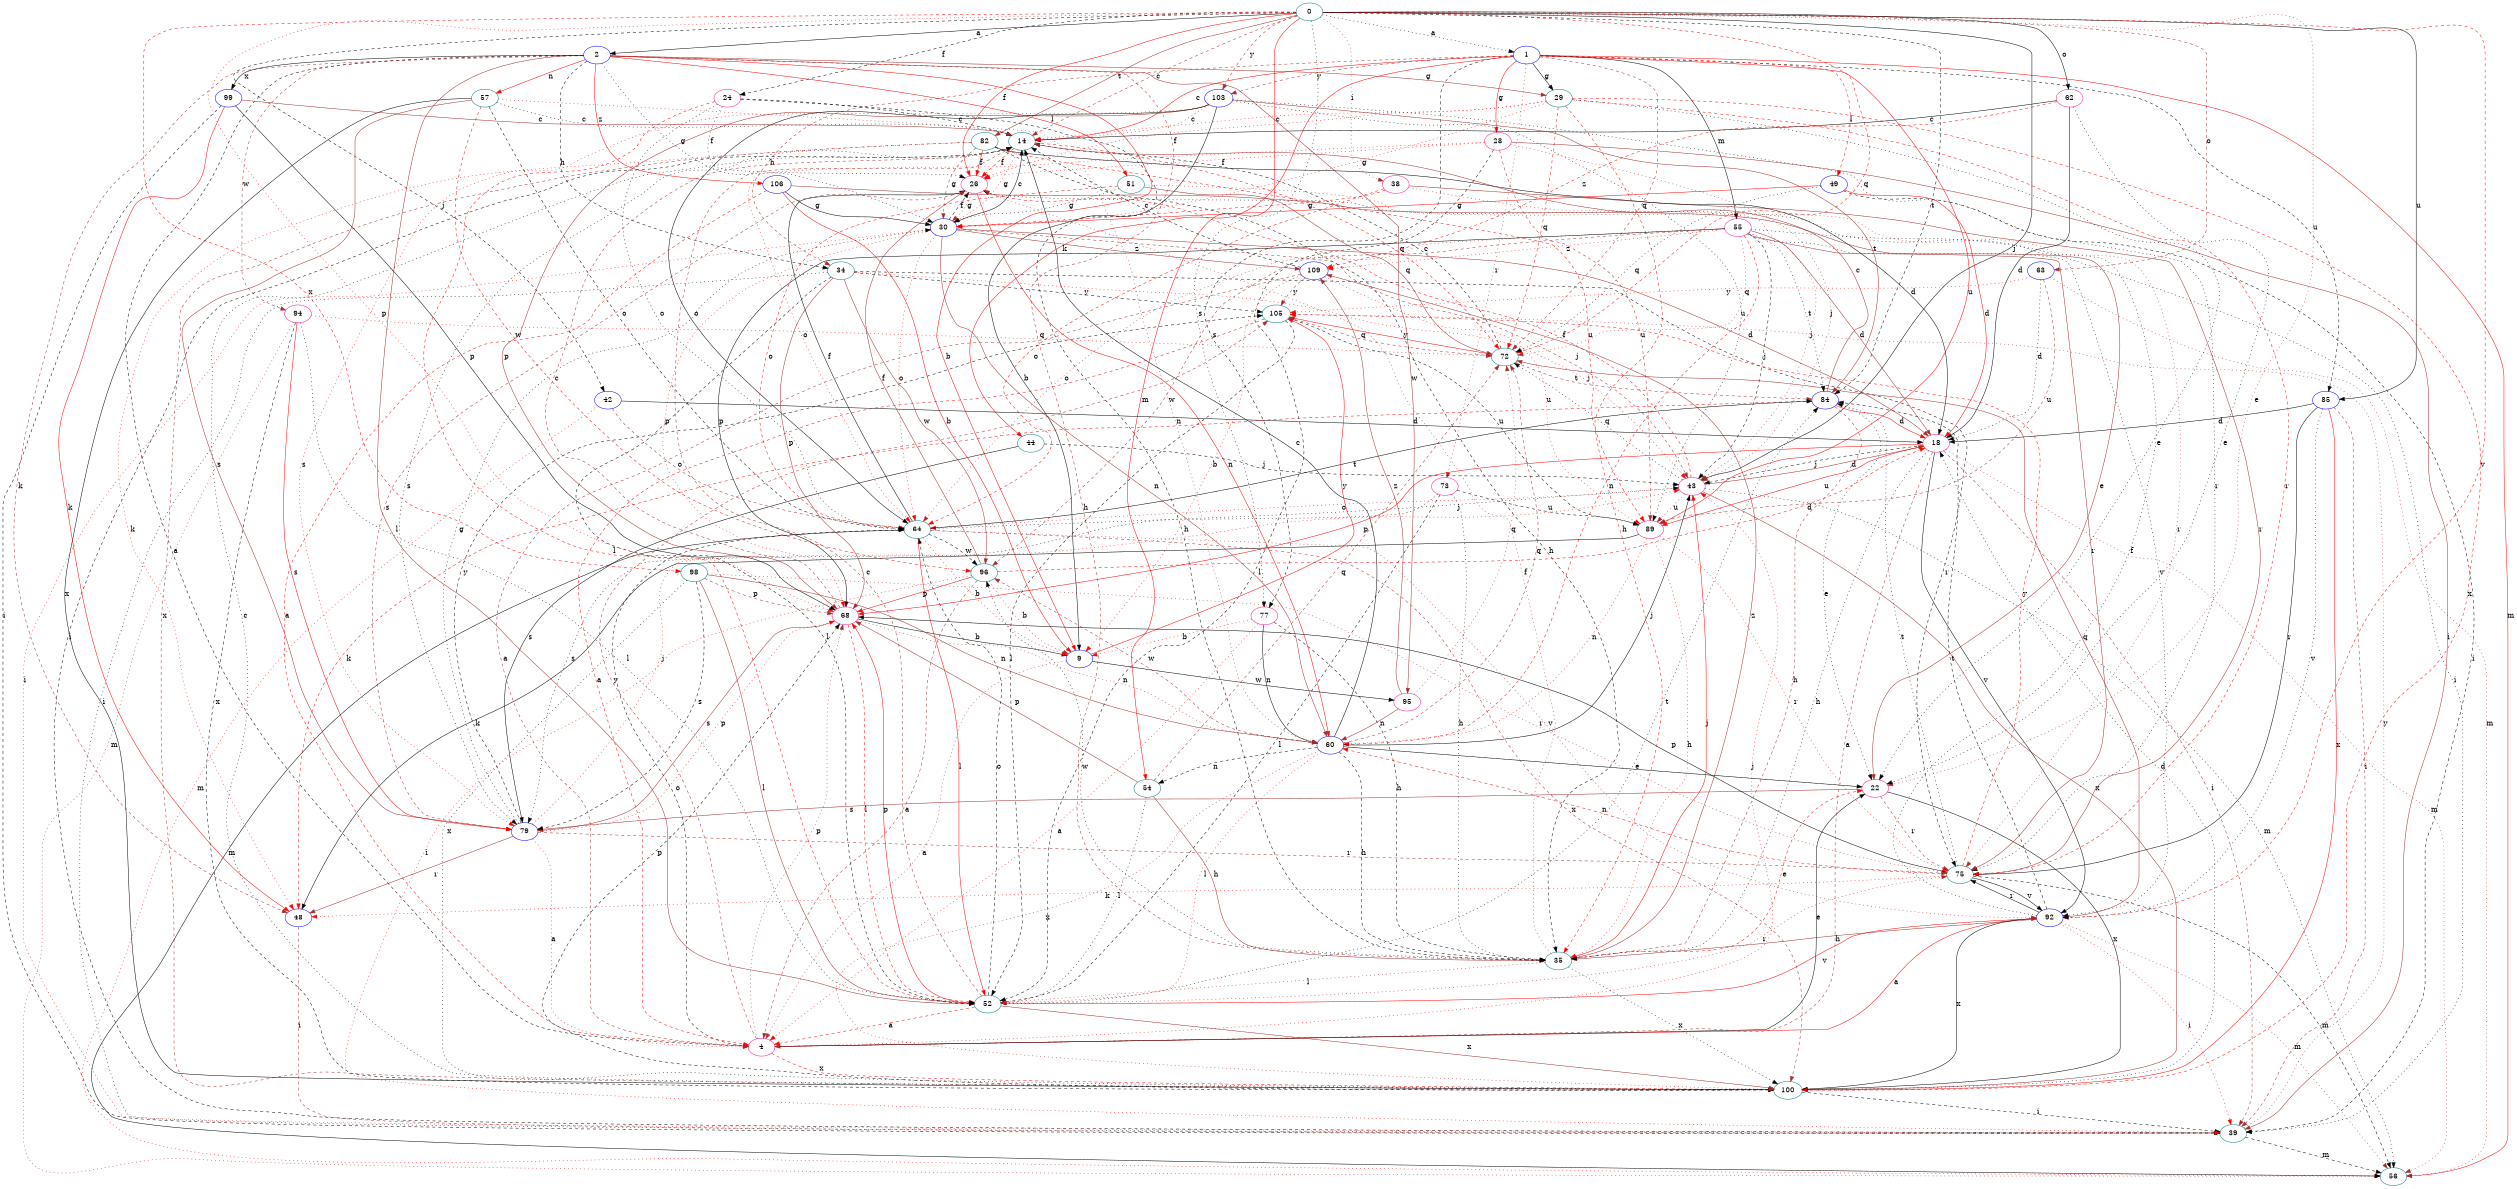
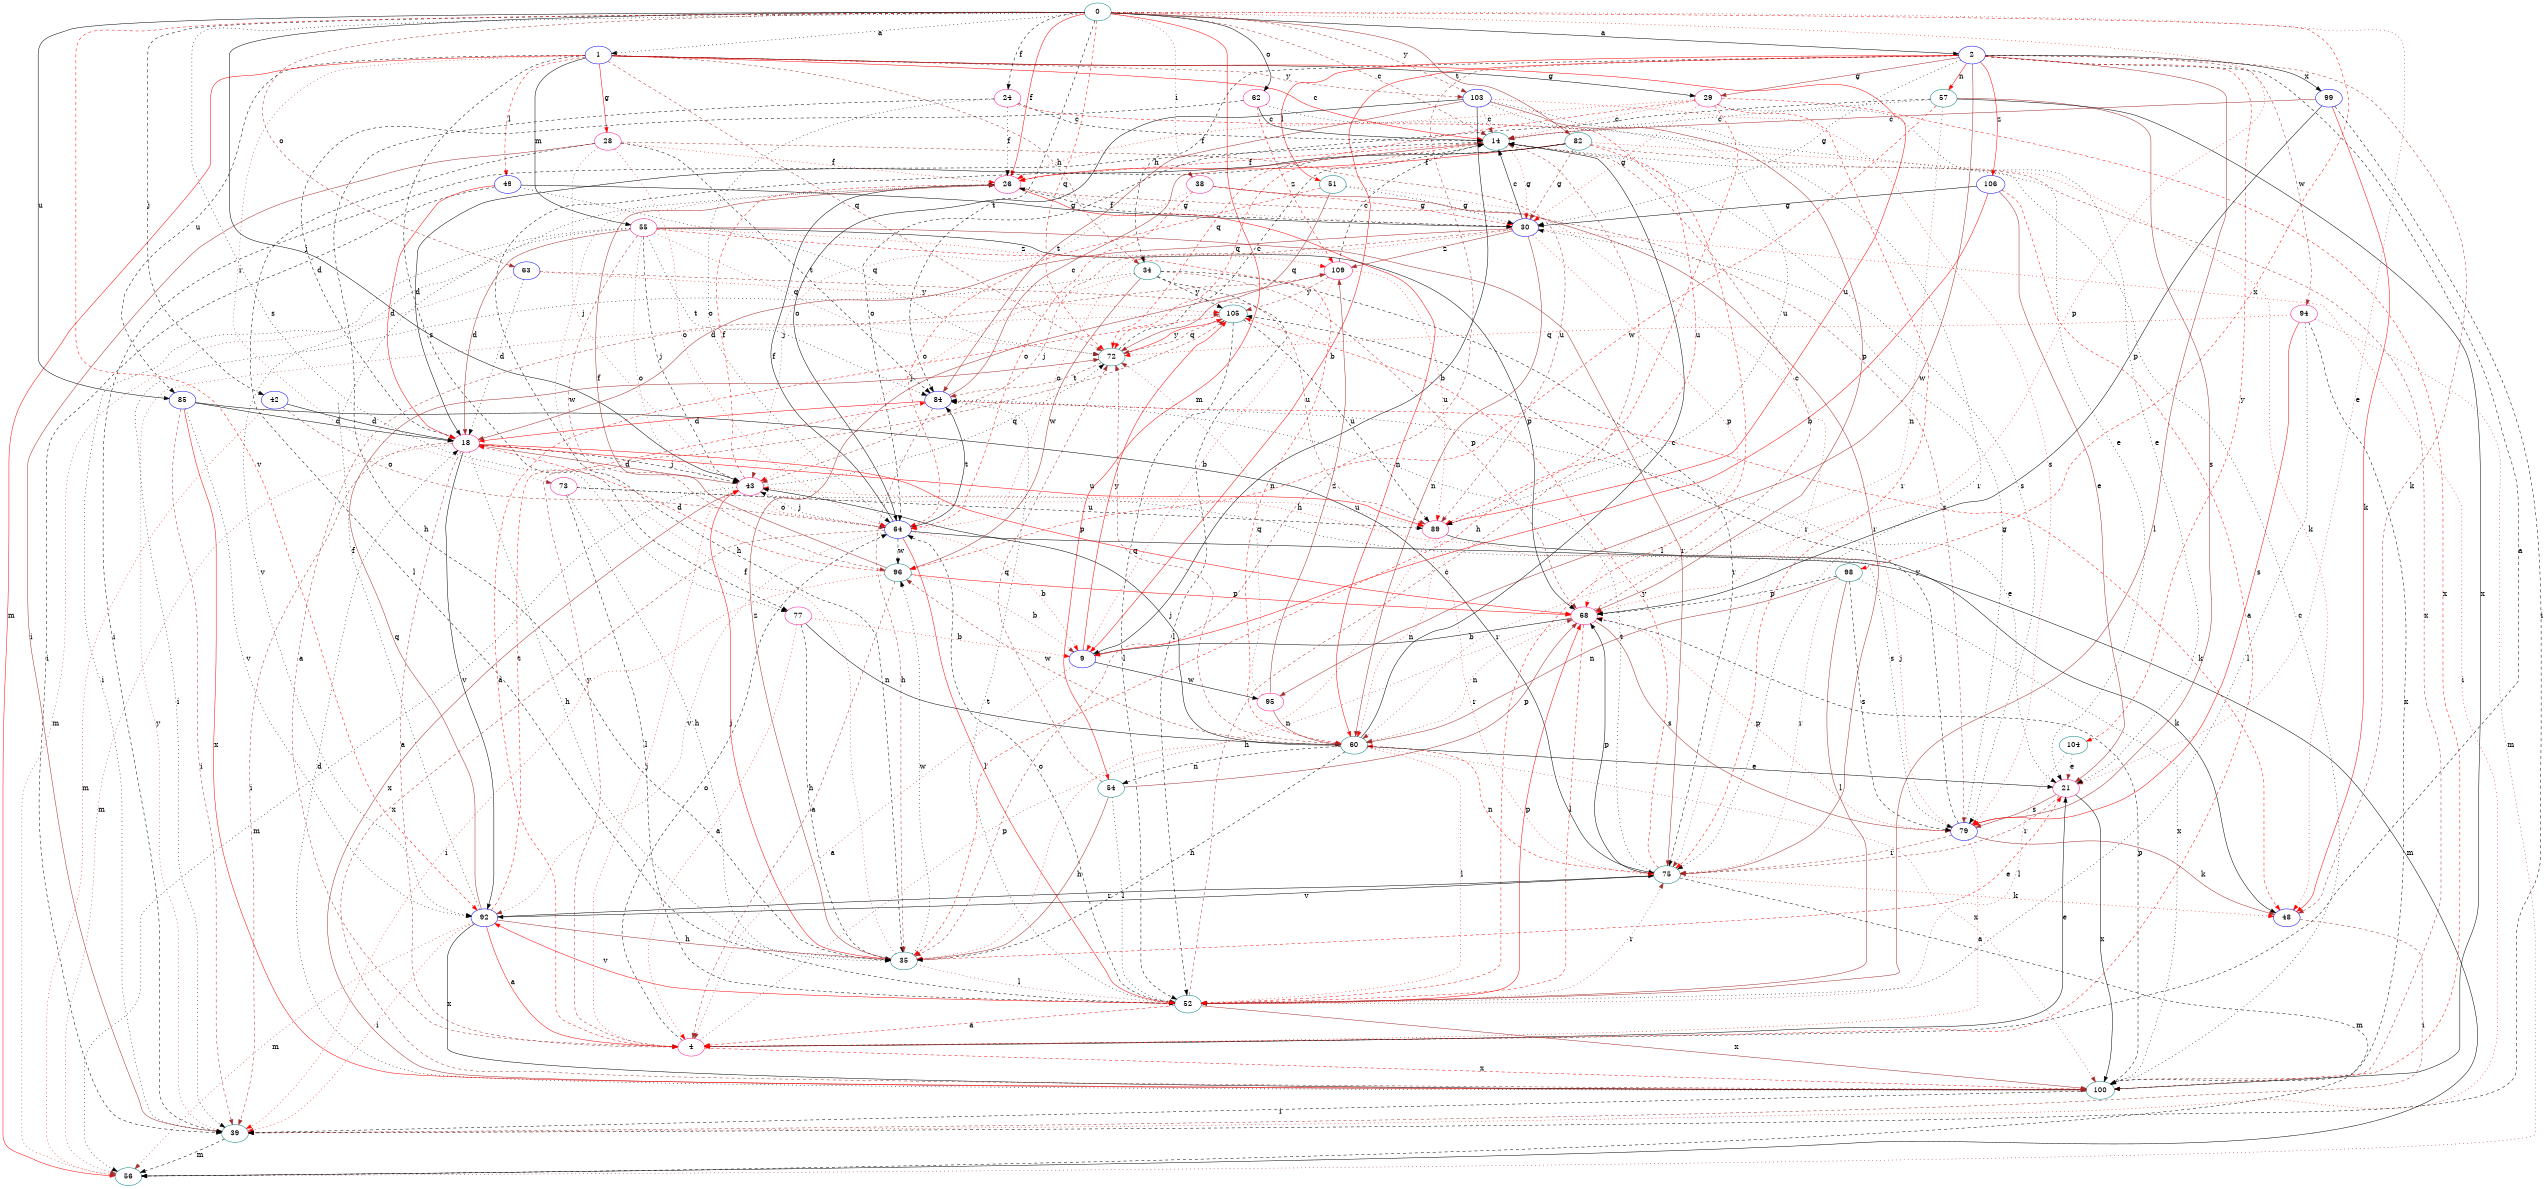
node "29": color teal -> deeppink
edge "49" -> "30": color red -> black
edge "28" -> "84": added, label "t"
edge "62" -> "18": style solid -> dashed
node "109": color blue -> deeppink
node "44": removed
edge "34" -> "68": style solid -> dashed
node "64": color teal -> blue
edge "98" -> "68": color brown -> black
edge "92" -> "84": color black -> red
node "60": color blue -> teal
node "104": added
node "22": label "22" -> "21"
edge "79" -> "48": label "r" -> "k"
edge "35" -> "100": removed, label "x"
